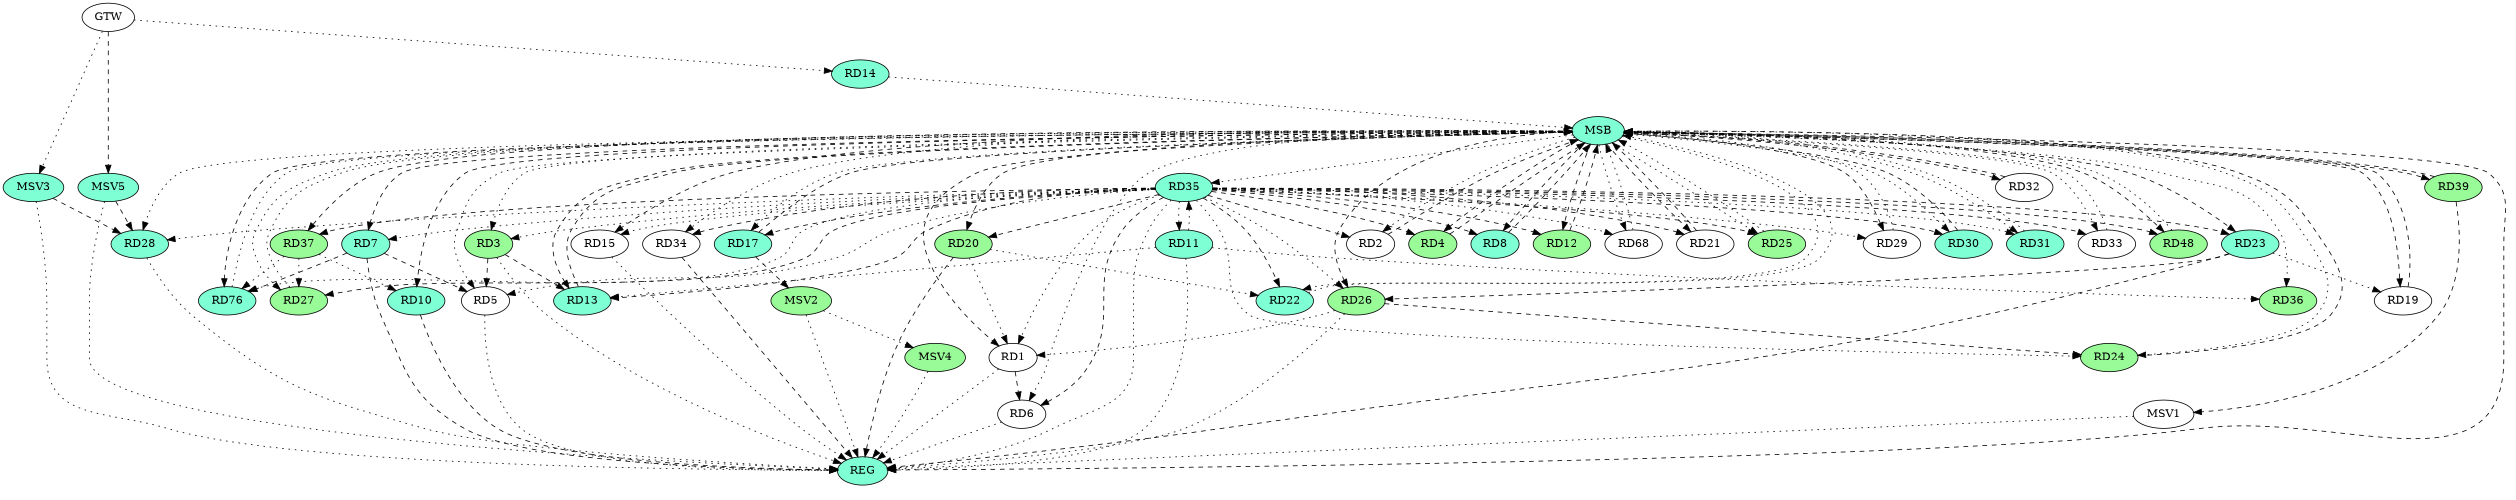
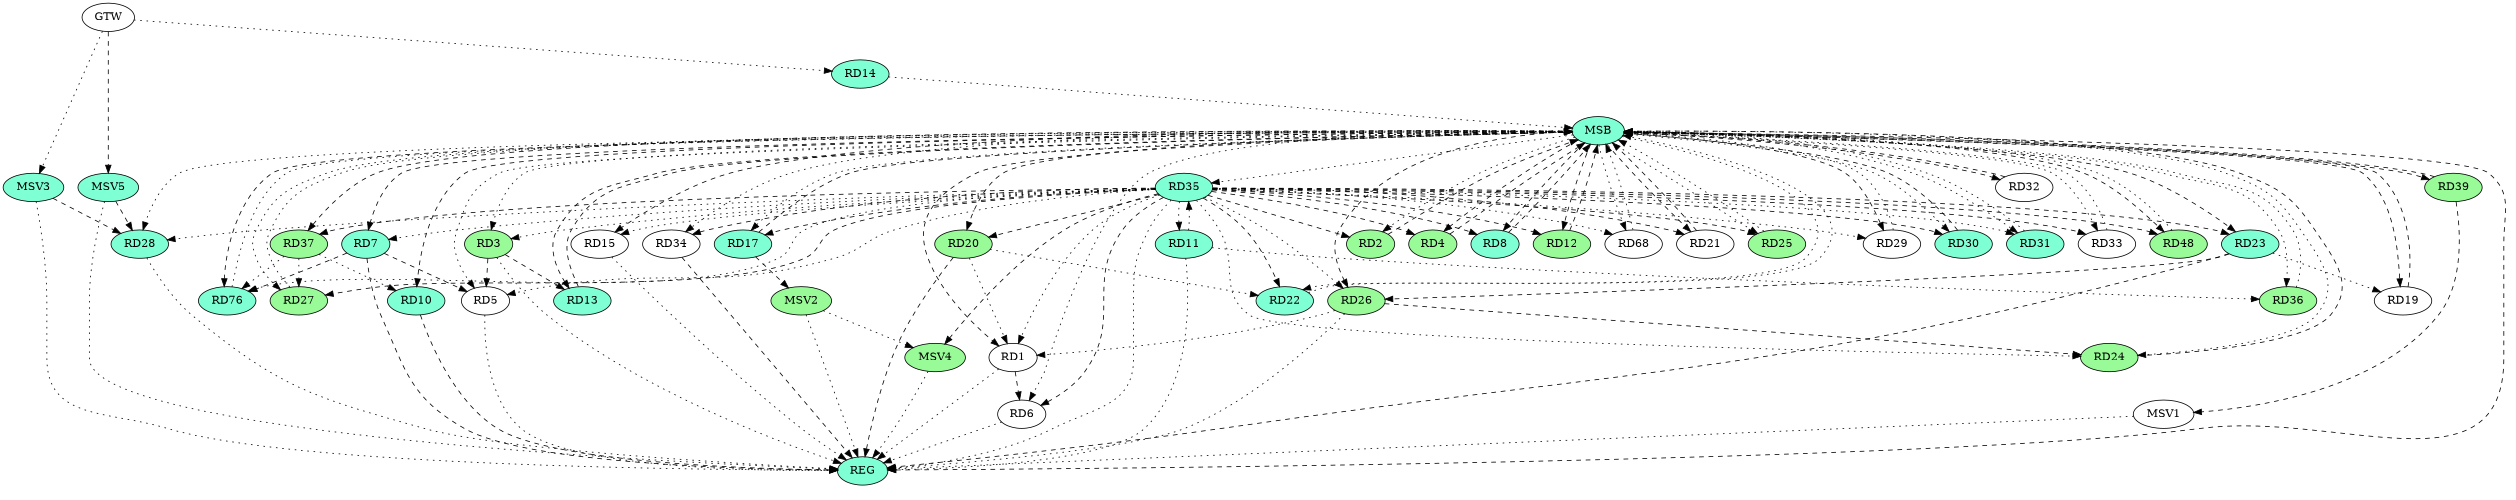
edge "RD36" -> "MSB": added
node "RD2": fillcolor white -> palegreen
edge "RD35" -> "RD13": now "RD35" -> "MSV4"
edge "RD11" -> "RD13": removed
